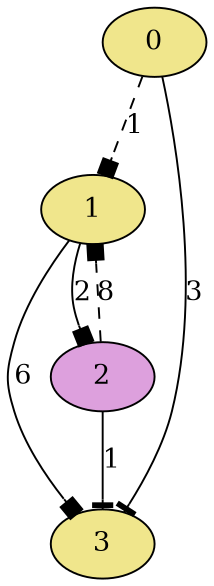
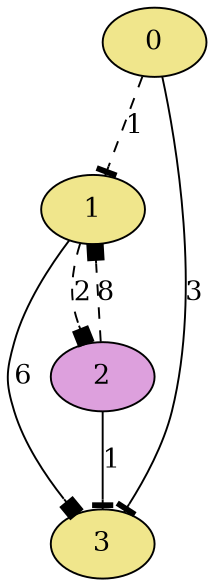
edge "0" -> "1": arrowhead box -> tee
edge "1" -> "2": style solid -> dashed
